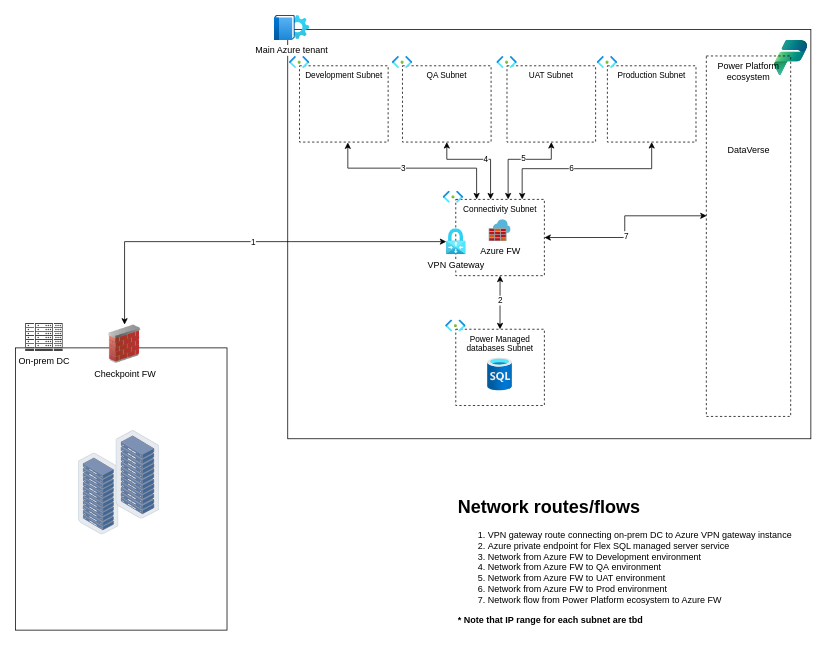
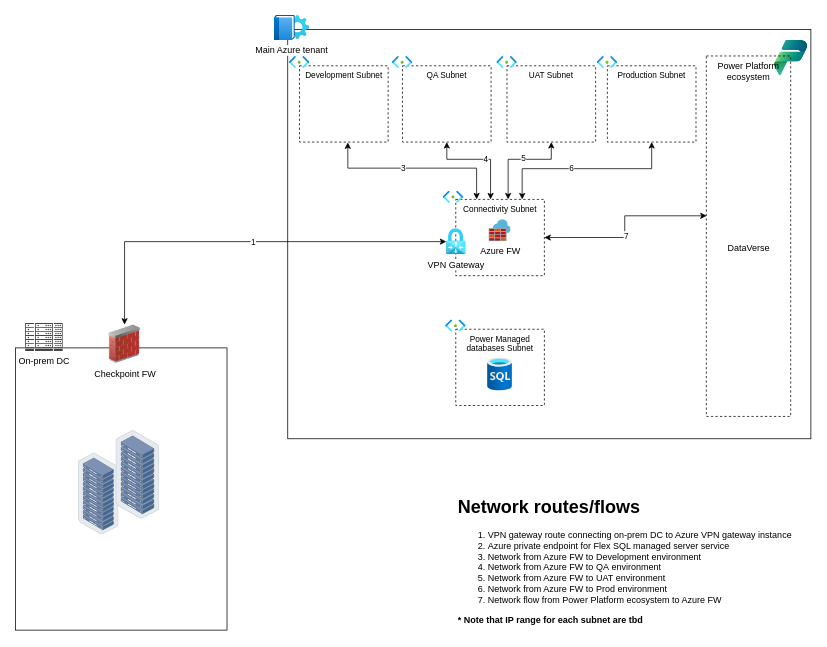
node "DataVerse": moved (748, 127) -> (748, 224)
edge "Connectivity Subnet" -- "Power Managed databases Subnet": removed, label "2"
